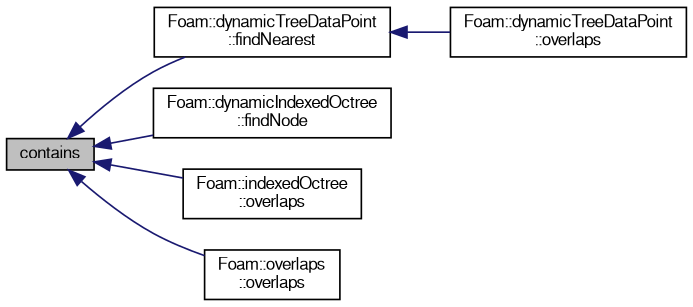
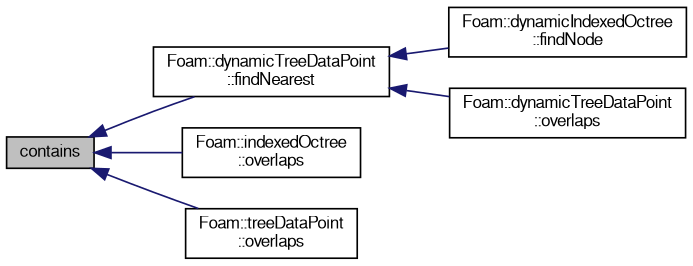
edge "Foam::dynamicIndexedOctree ::findNode" -> "contains": now "Foam::dynamicIndexedOctree ::findNode" -> "Foam::dynamicTreeDataPoint ::findNearest"
node "Foam::overlaps ::overlaps": label "Foam::overlaps ::overlaps" -> "Foam::treeDataPoint ::overlaps"
